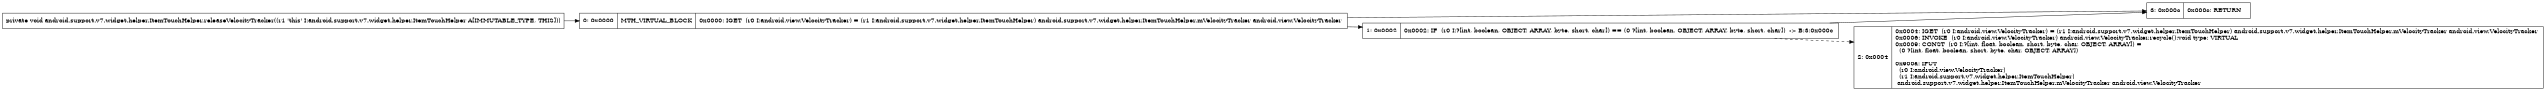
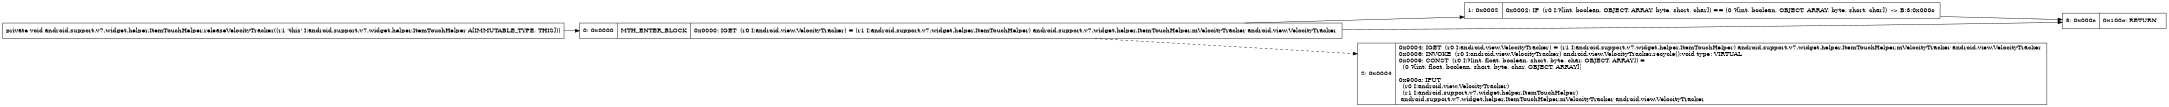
node "3: 0x000c": text "0x000c: RETURN" -> "0x100c: RETURN"
node "0: 0x0000": text "MTH_VIRTUAL_BLOCK" -> "MTH_ENTER_BLOCK"
edge "1: 0x0002" -> "2: 0x0004": now "0: 0x0000" -> "2: 0x0004"
